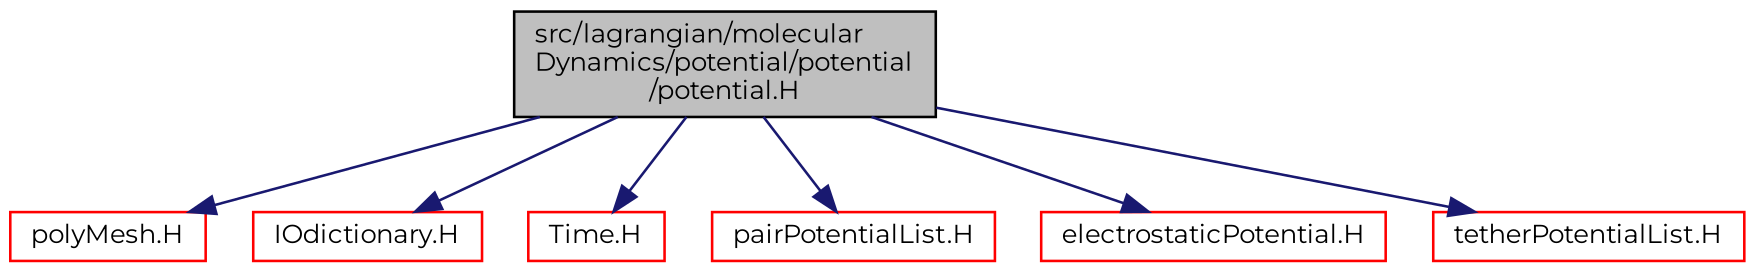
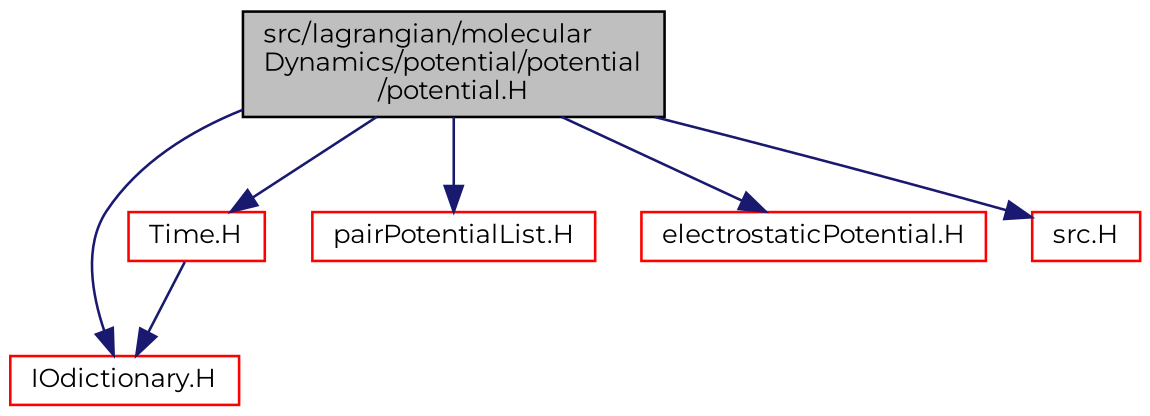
node "polyMesh.H": removed
node "tetherPotentialList.H": label "tetherPotentialList.H" -> "src.H"
edge "Time.H" -> "IOdictionary.H": added
